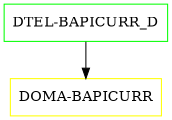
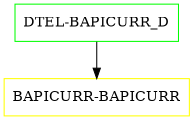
node "DOMA-BAPICURR": label "DOMA-BAPICURR" -> "BAPICURR-BAPICURR"
